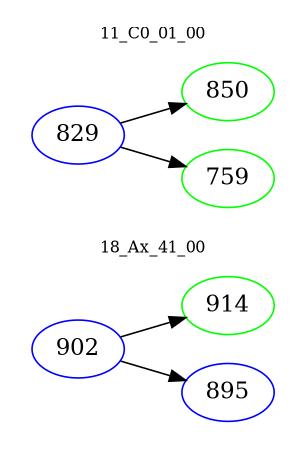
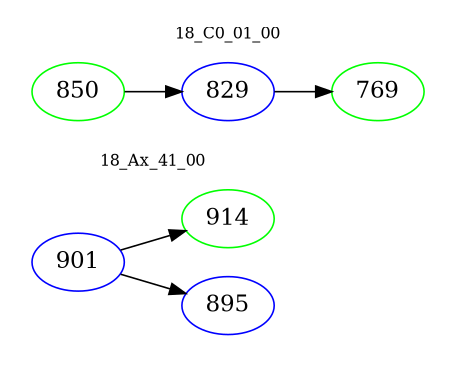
cluster "11_C0_01_00": label "11_C0_01_00" -> "18_C0_01_00"
edge "829" -> "850": reversed
node "759": label "759" -> "769"
node "902": label "902" -> "901"
